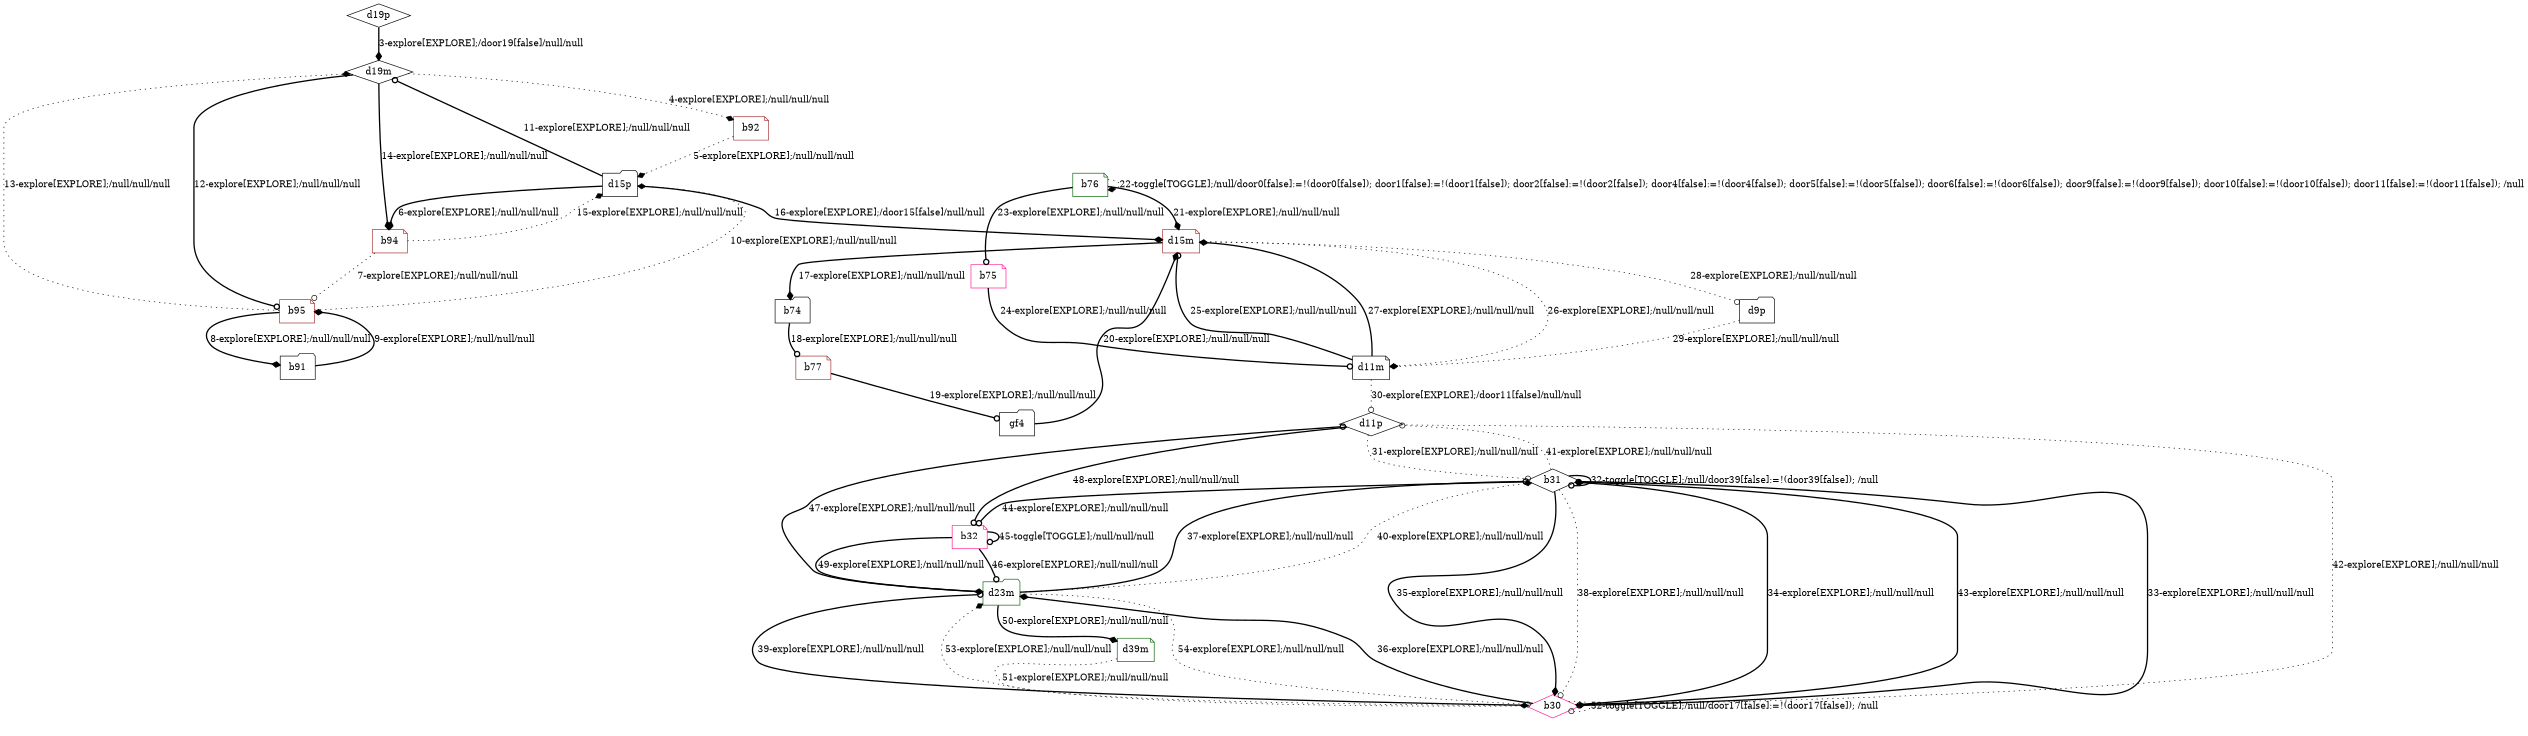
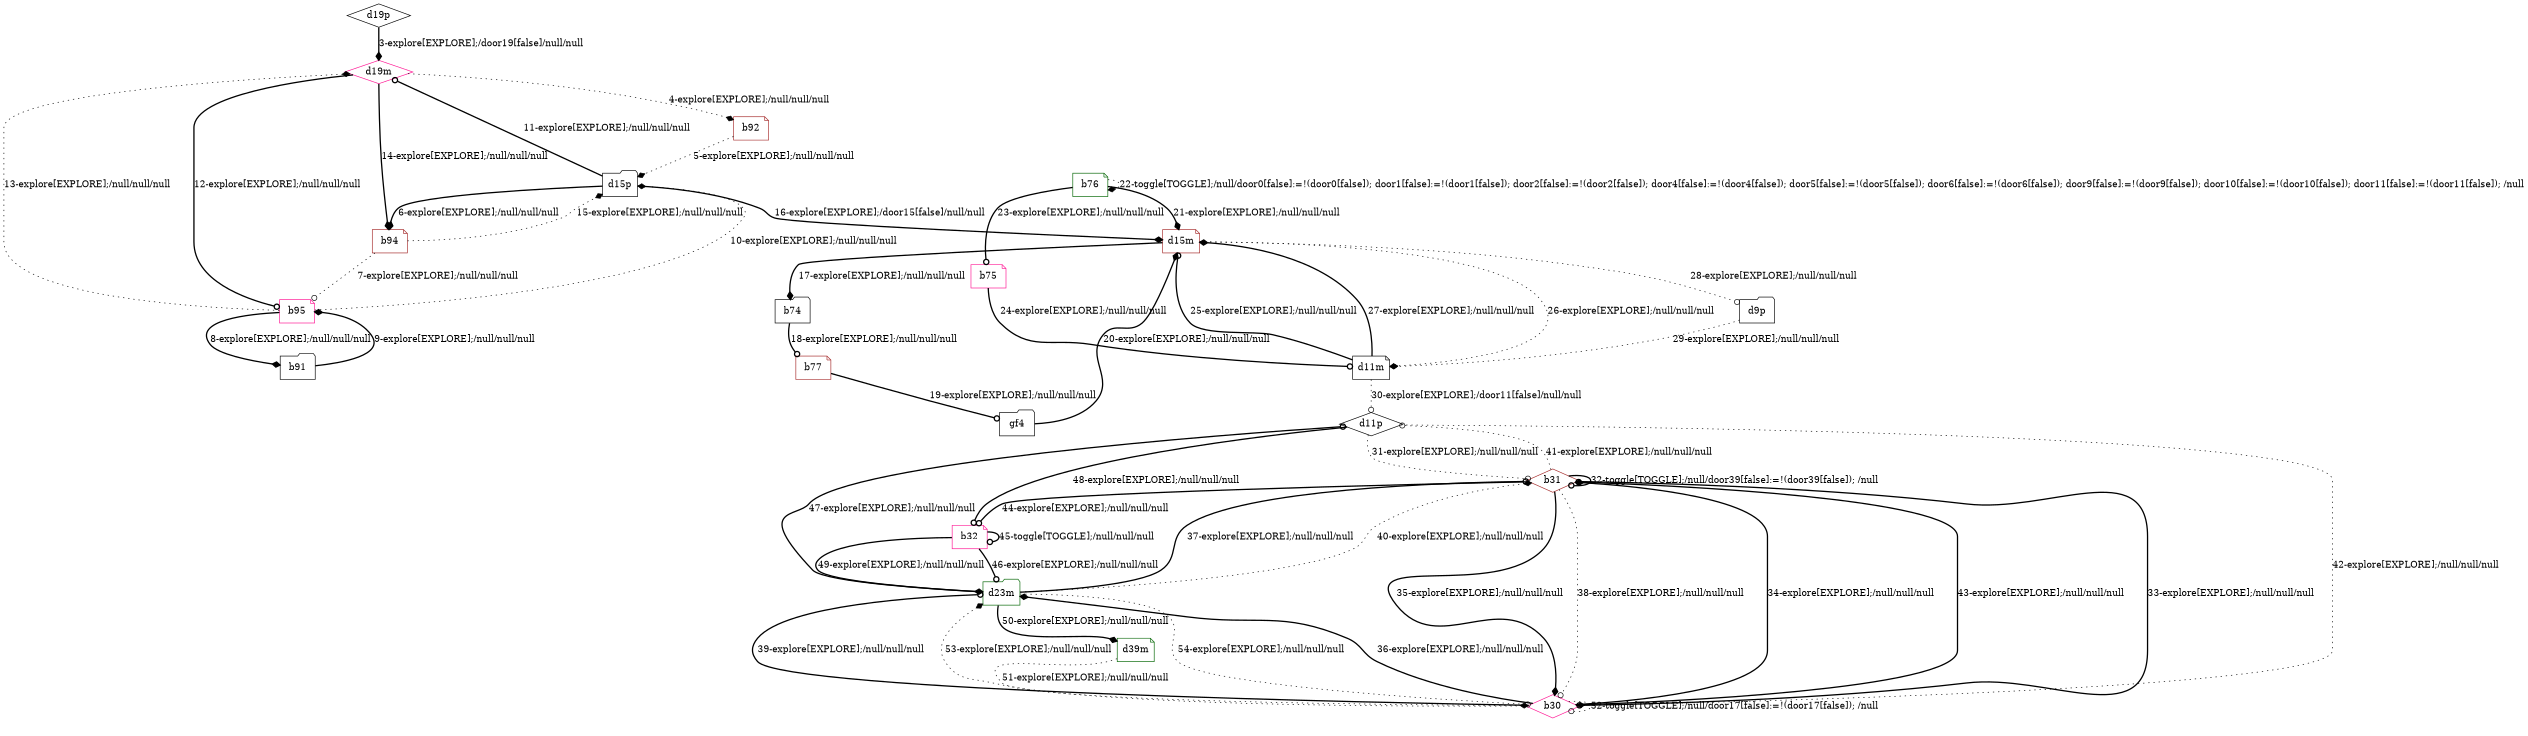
node "d19m": color black -> deeppink
node "b95": color brown -> deeppink
node "b31": color black -> brown
